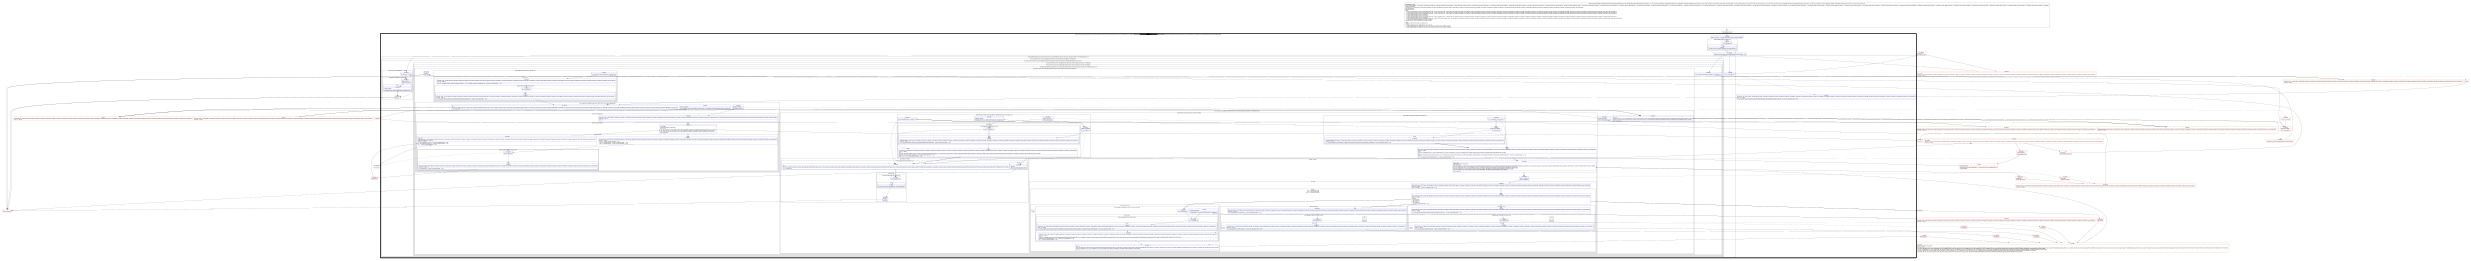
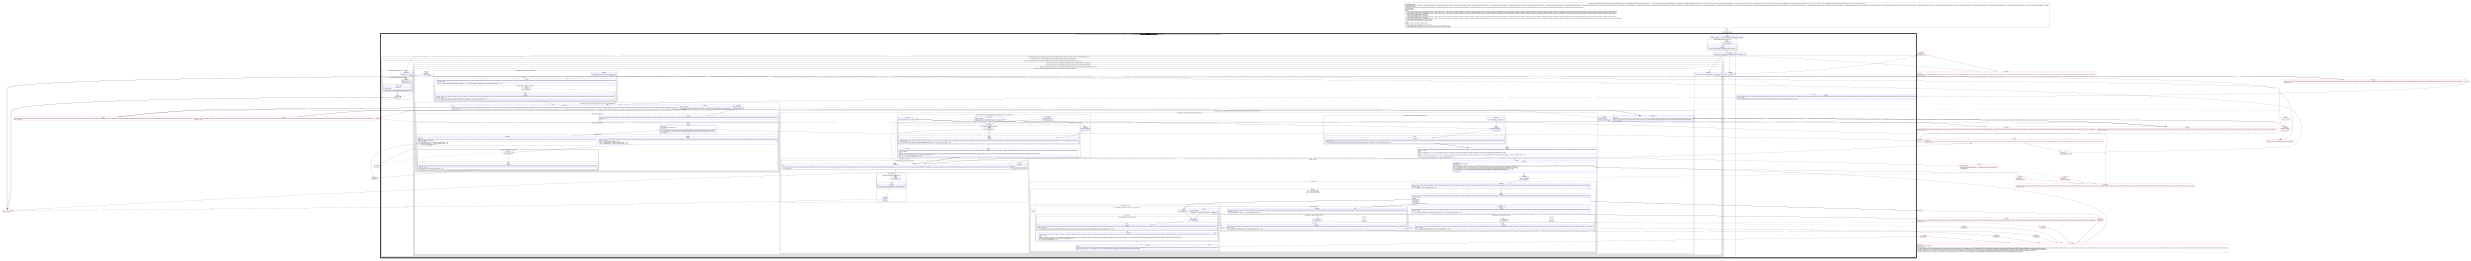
node "66: 0x0113": removed
